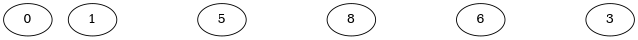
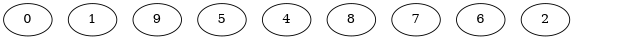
node "9": added
node "4": added
node "7": added
node "2": added
node "3": removed
